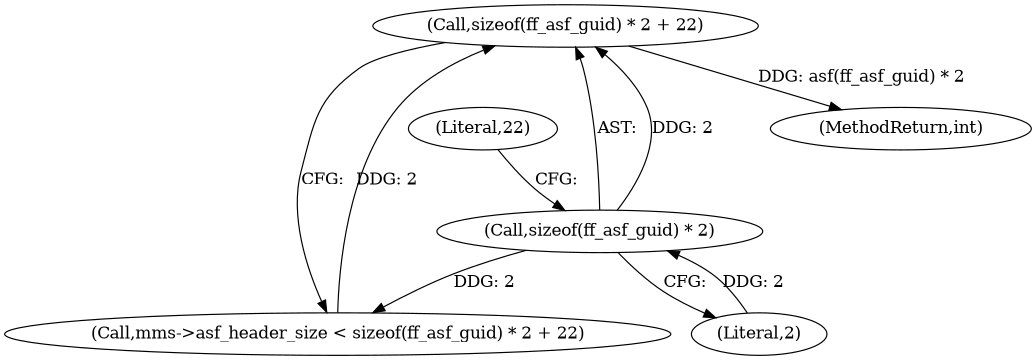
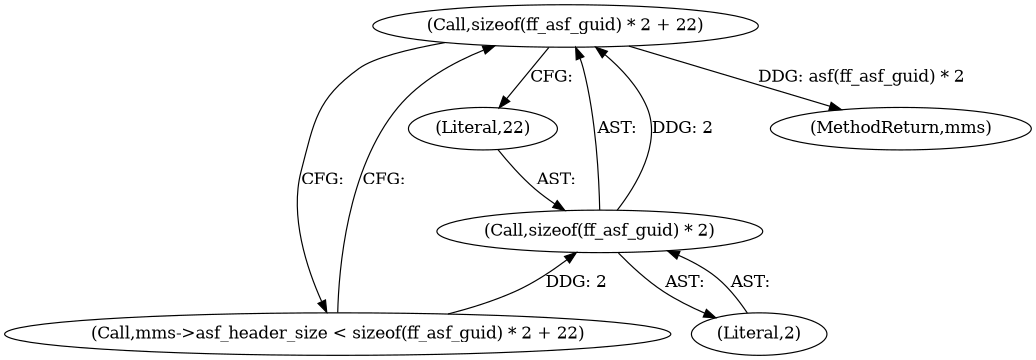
edge "(Call,sizeof(ff_asf_guid) * 2 + 22)" -> "(Literal,22)": added, label "CFG:"
node "(MethodReturn,int)": label "(MethodReturn,int)" -> "(MethodReturn,mms)"
edge "(Call,mms->asf_header_size < sizeof(ff_asf_guid) * 2 + 22)" -> "(Call,sizeof(ff_asf_guid) * 2 + 22)": label "DDG: 2" -> "CFG: "
edge "(Literal,22)" -> "(Call,sizeof(ff_asf_guid) * 2)": label "CFG: " -> "AST: "
edge "(Call,sizeof(ff_asf_guid) * 2)" -> "(Call,mms->asf_header_size < sizeof(ff_asf_guid) * 2 + 22)": reversed
edge "(Call,sizeof(ff_asf_guid) * 2)" -> "(Literal,2)": label "CFG: " -> "AST: "
edge "(Literal,2)" -> "(Call,sizeof(ff_asf_guid) * 2)": label "DDG: 2" -> "AST: "
